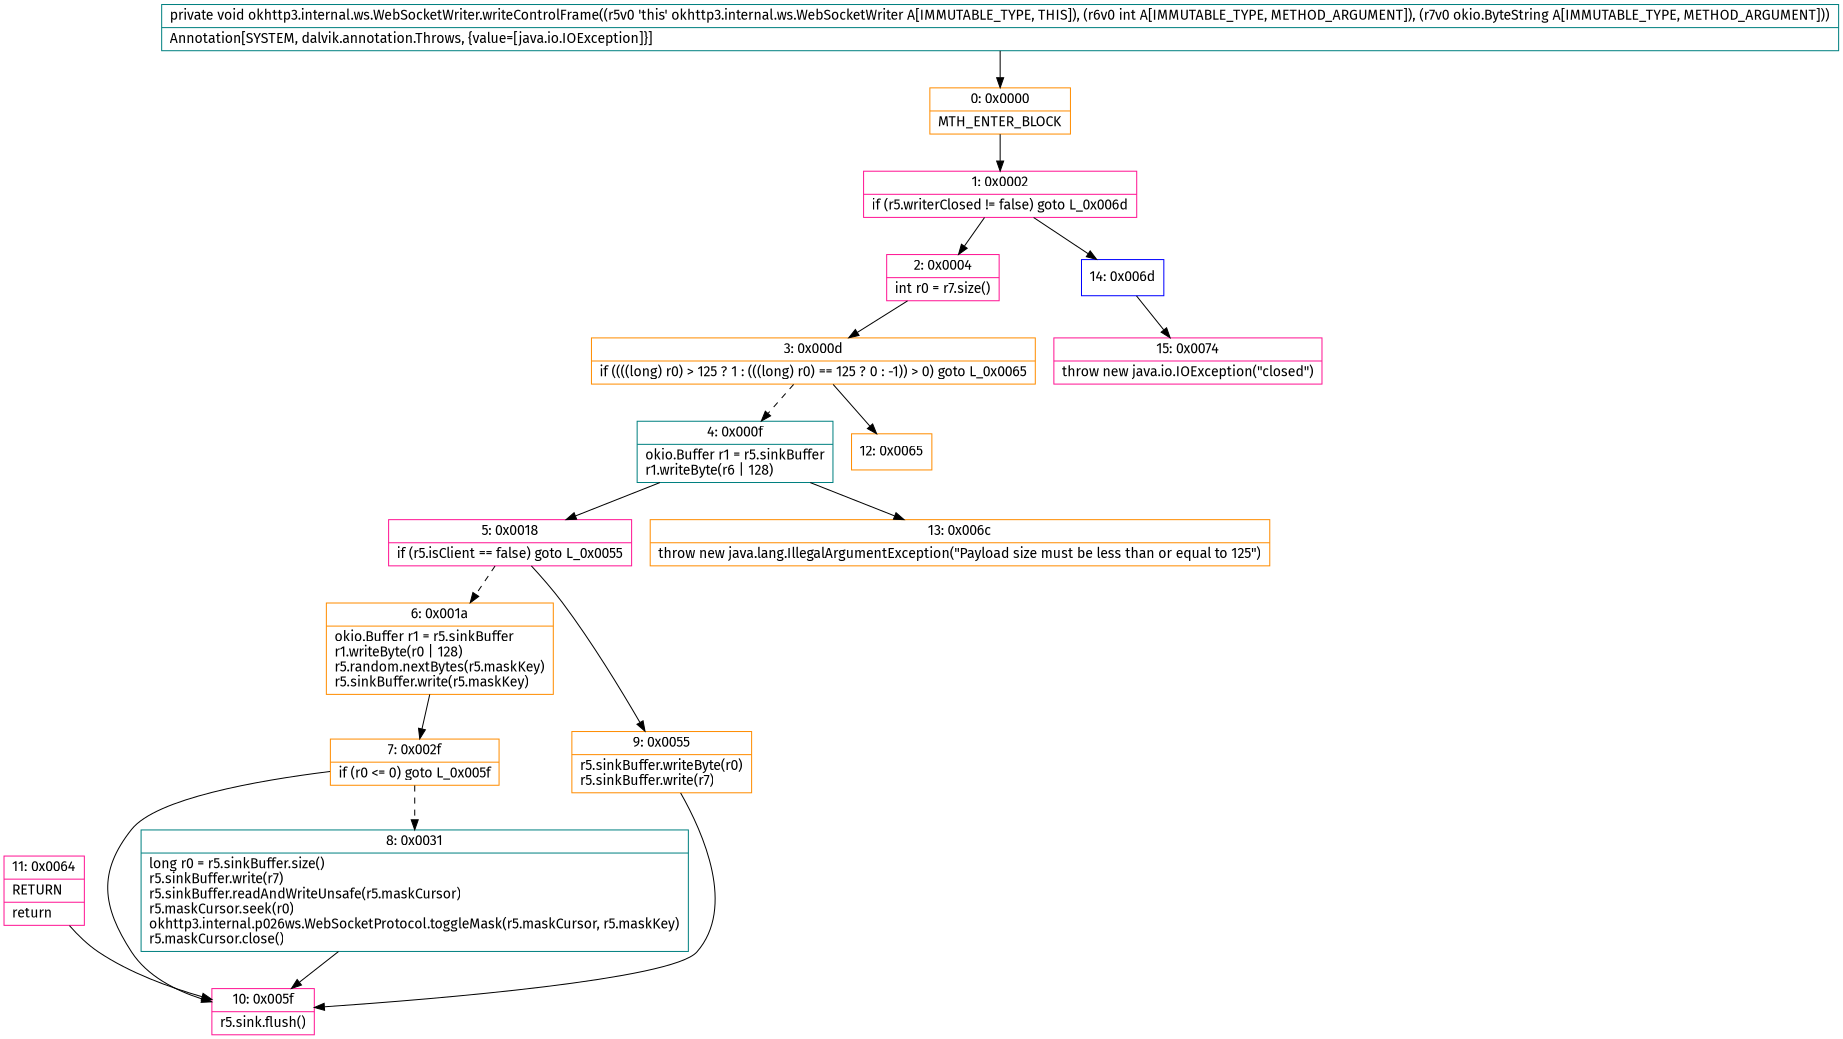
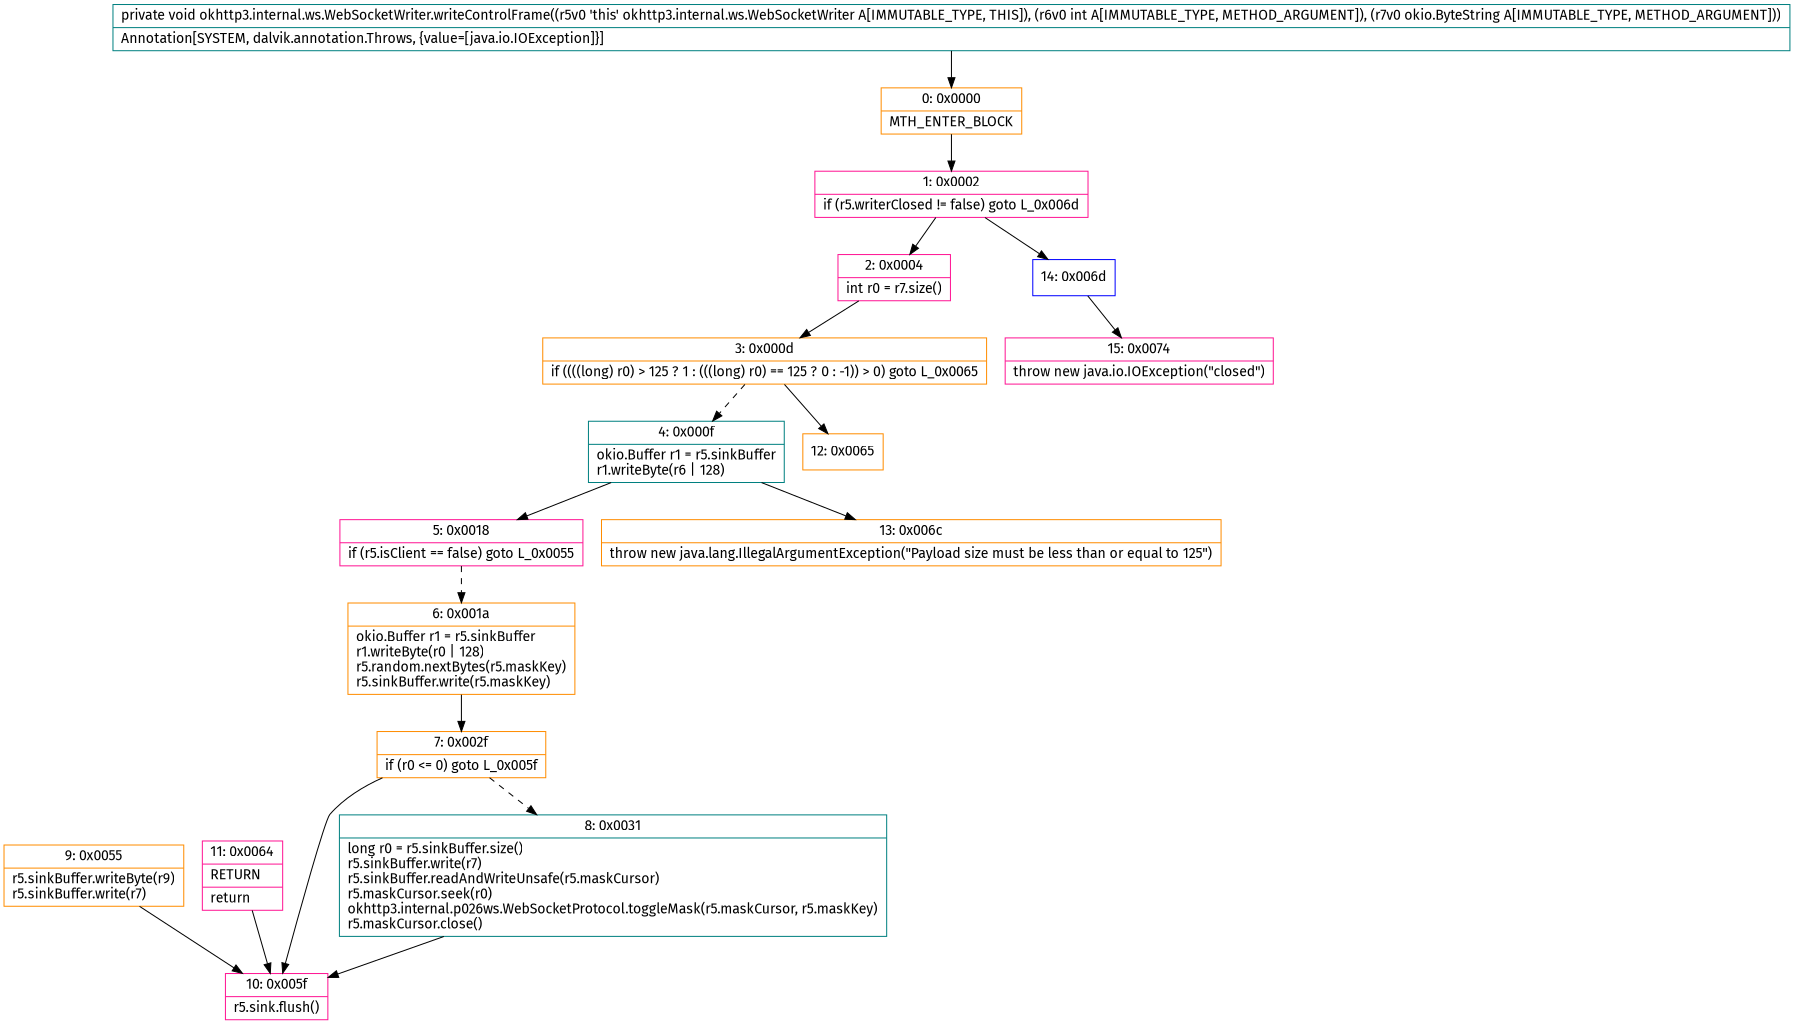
edge "5: 0x0018" -> "9: 0x0055": removed
node "9: 0x0055": text "r5.sinkBuffer.writeByte(r0)" -> "r5.sinkBuffer.writeByte(r9)"
